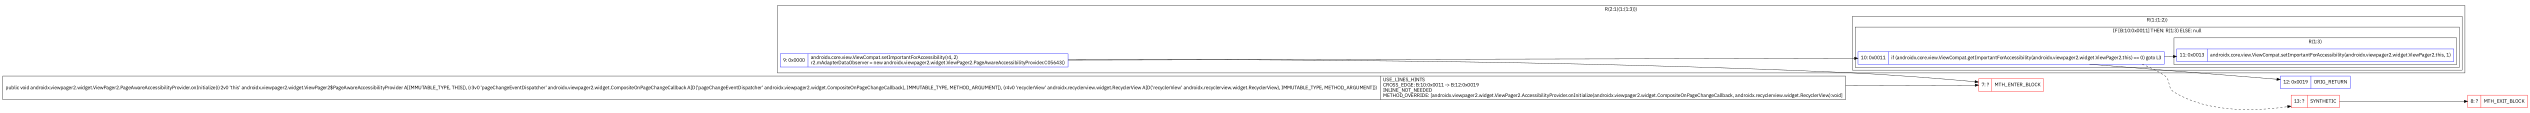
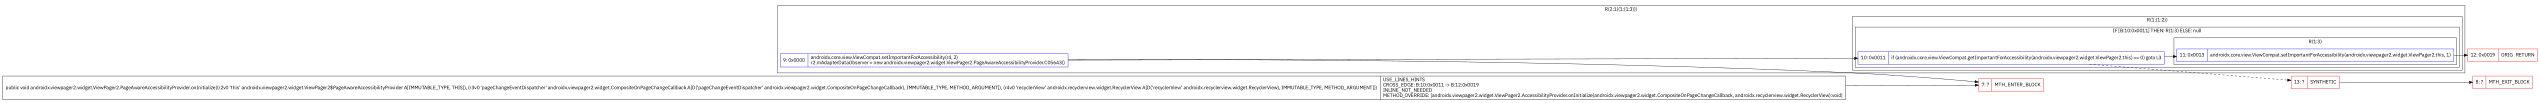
edge "10: 0x0011" -> "12: 0x0019": now "11: 0x0013" -> "12: 0x0019"
node "12: 0x0019": color blue -> red
